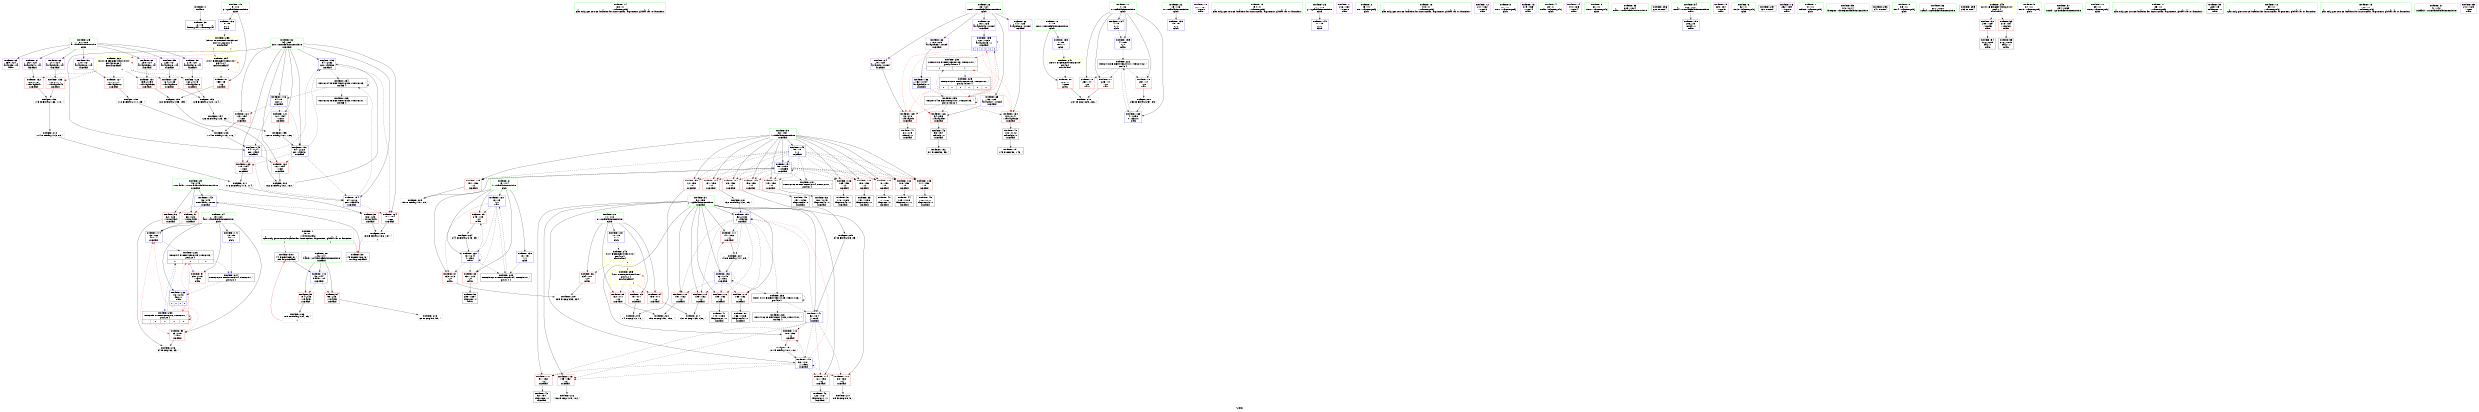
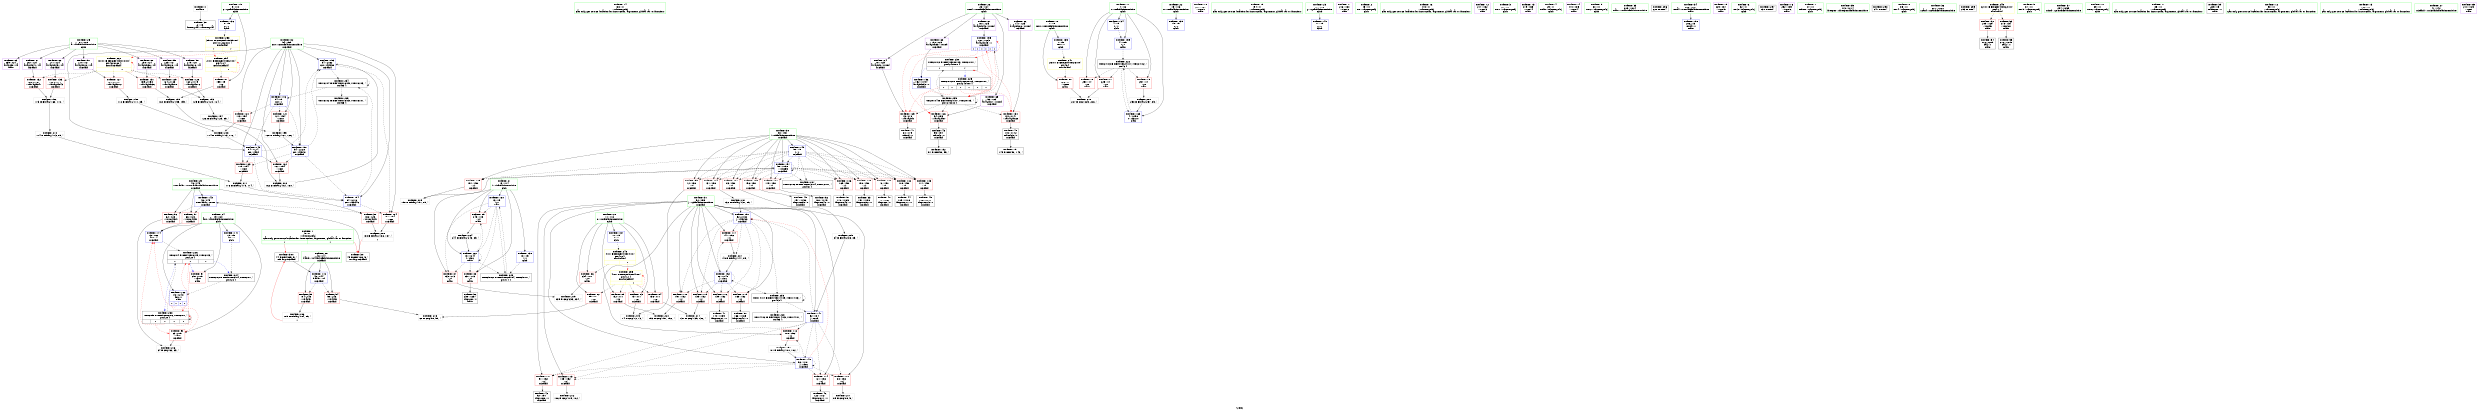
node "NodeID: 82": added
